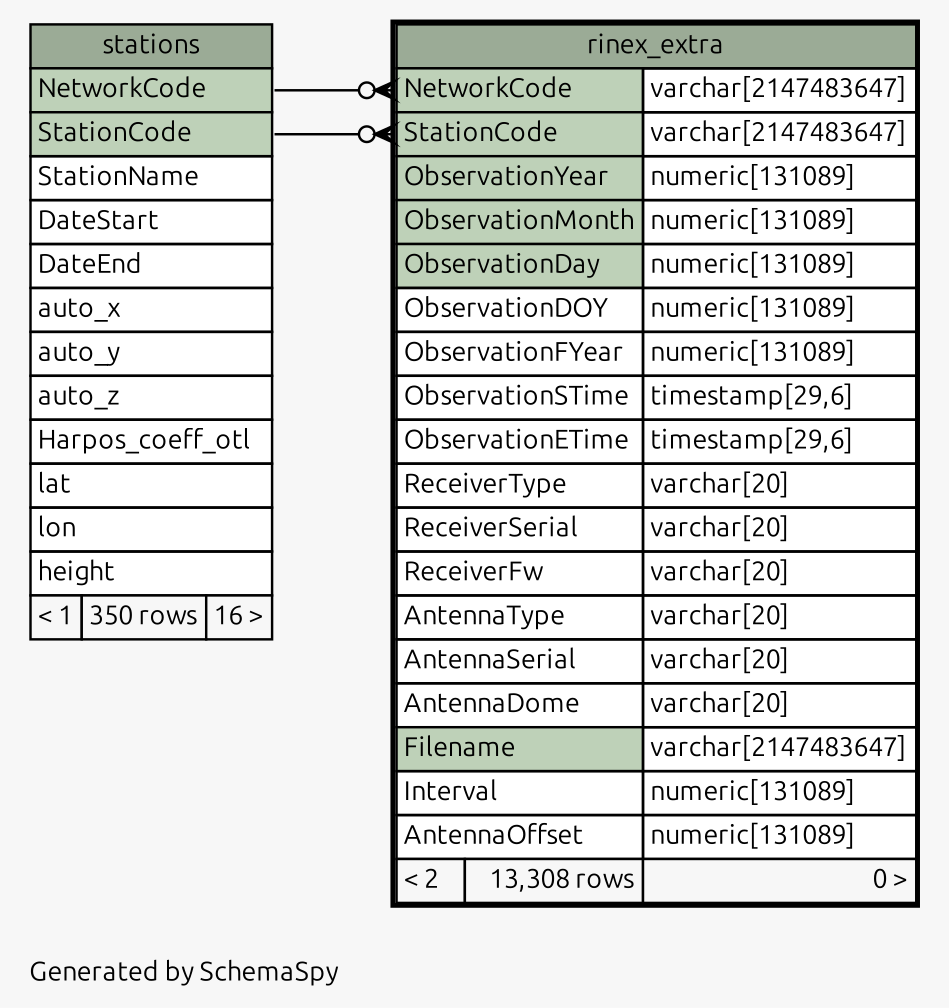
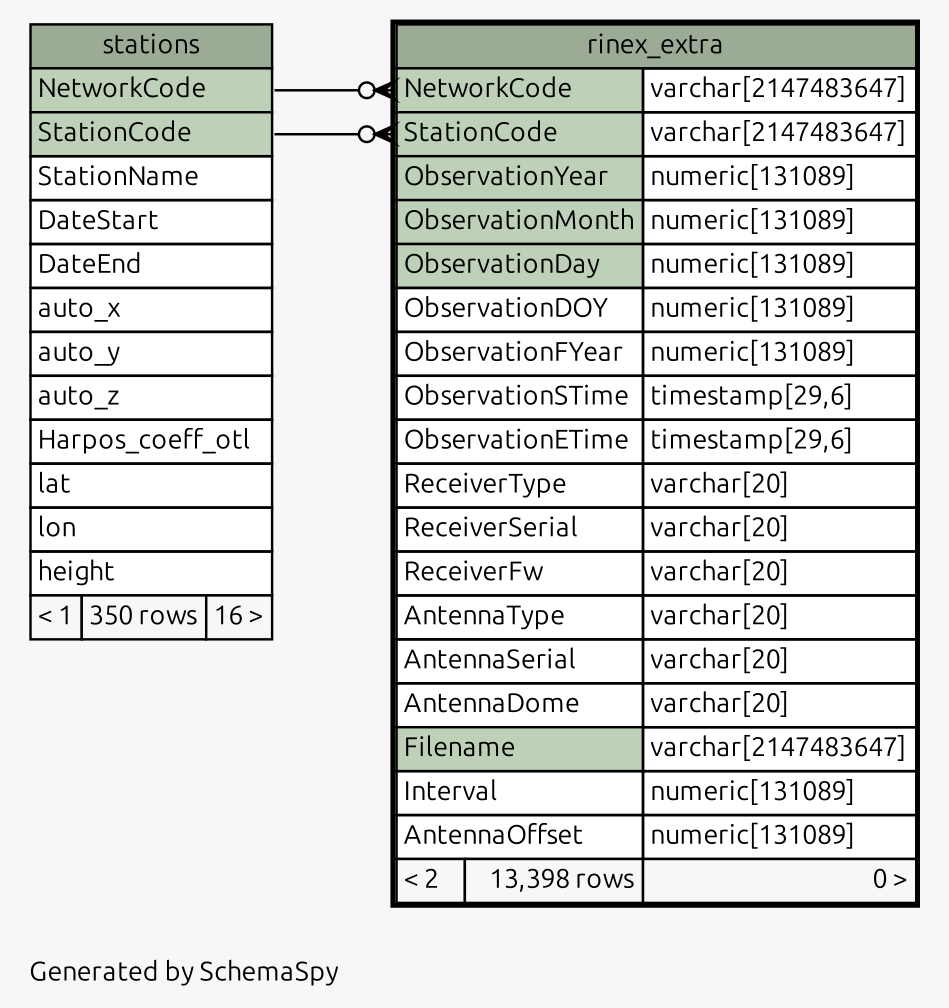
node "rinex_extra": text "13,308 rows" -> "13,398 rows"
